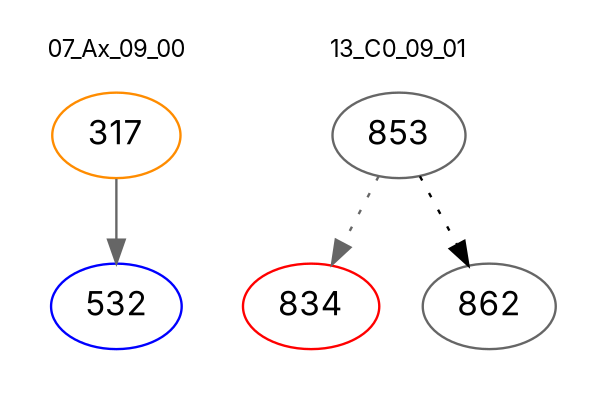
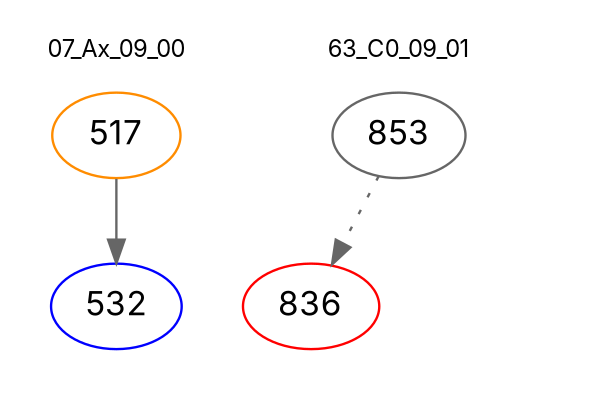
cluster "13_C0_09_01": label "13_C0_09_01" -> "63_C0_09_01"
node "317": label "317" -> "517"
node "834": label "834" -> "836"
node "862": removed
